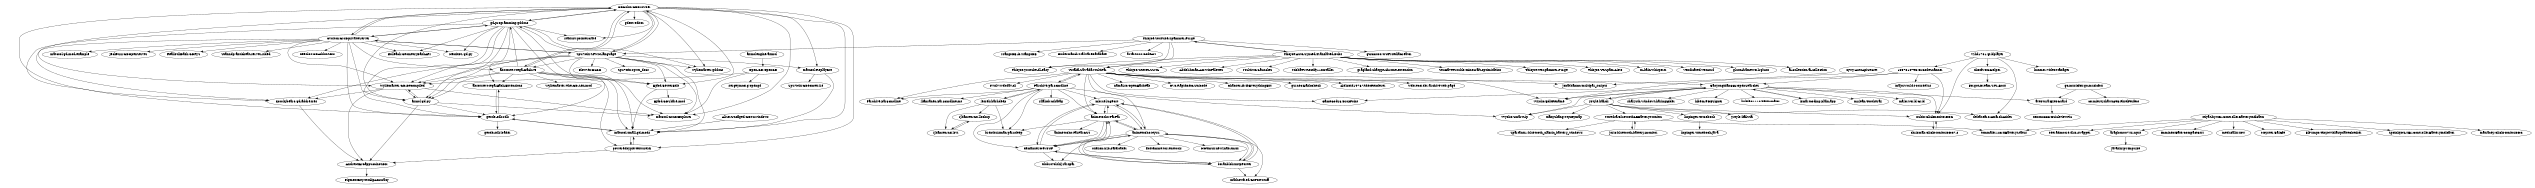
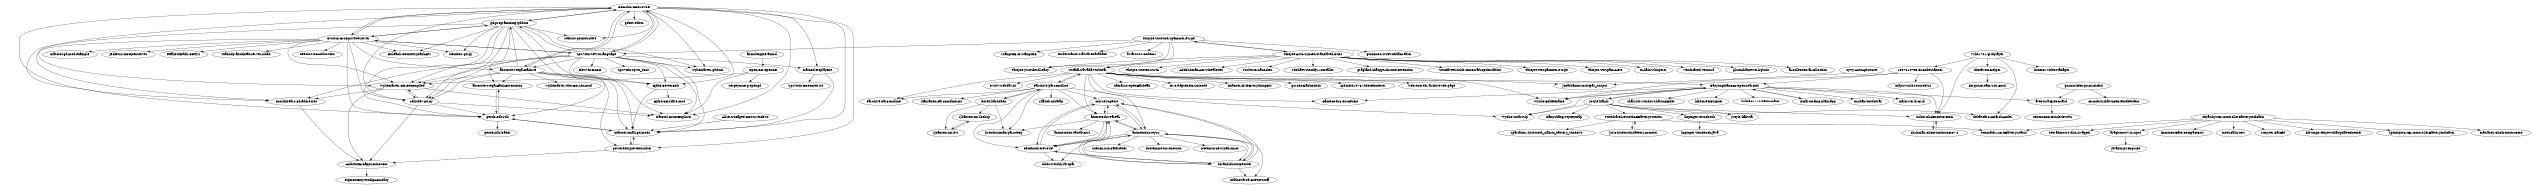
node "axmol/gd.py": label "axmol/gd.py" -> "nekitdev/gd.py"
